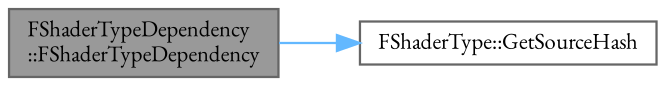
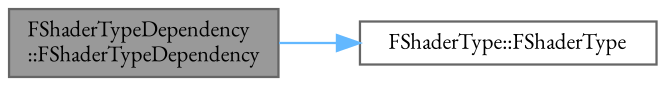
node "FShaderType::GetSourceHash": label "FShaderType::GetSourceHash" -> "FShaderType::FShaderType"
